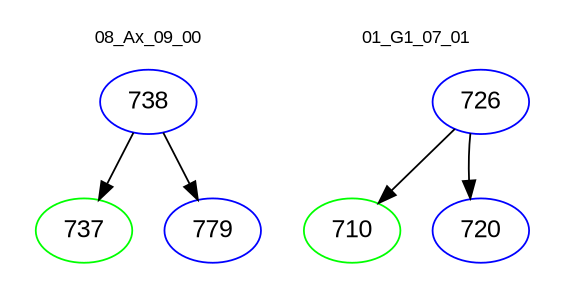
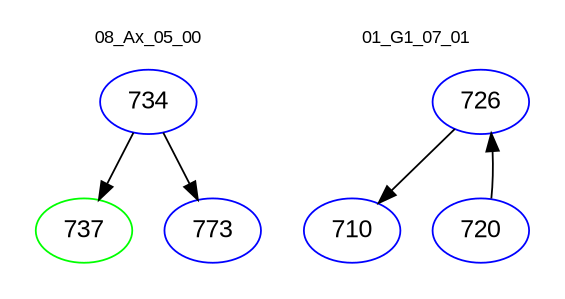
cluster "08_Ax_09_00": label "08_Ax_09_00" -> "08_Ax_05_00"
node "738": label "738" -> "734"
edge "726" -> "720": reversed
node "779": label "779" -> "773"
node "710": color green -> blue
